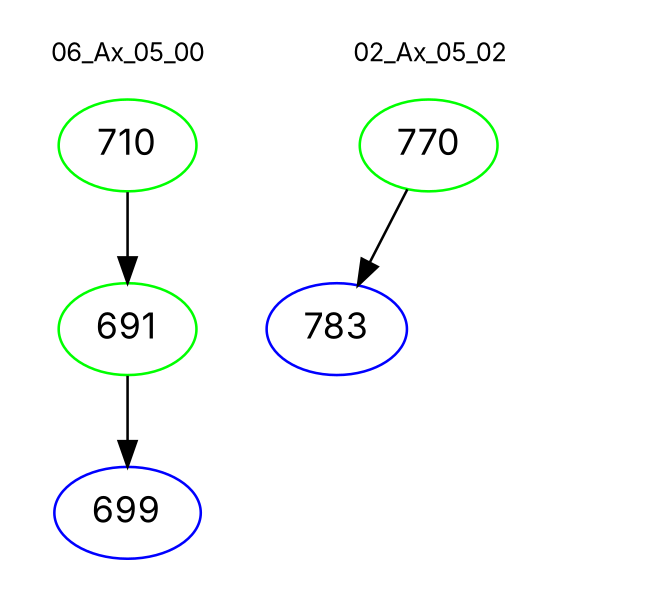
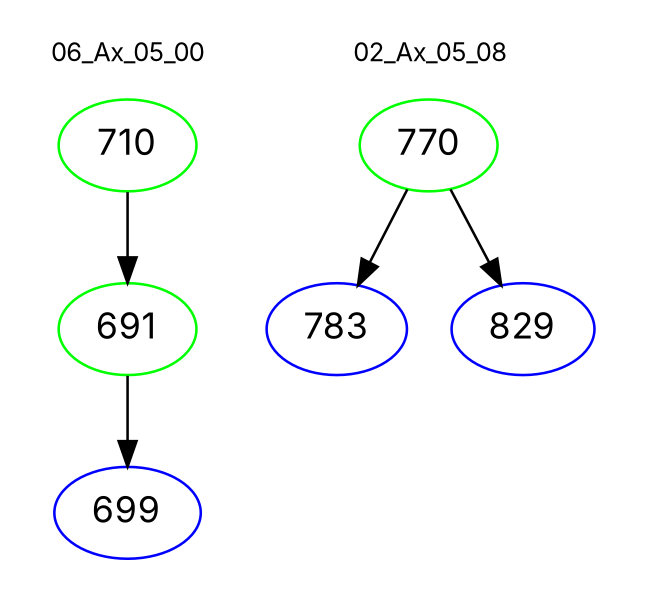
cluster "02_Ax_05_02": label "02_Ax_05_02" -> "02_Ax_05_08"
node "829": added
